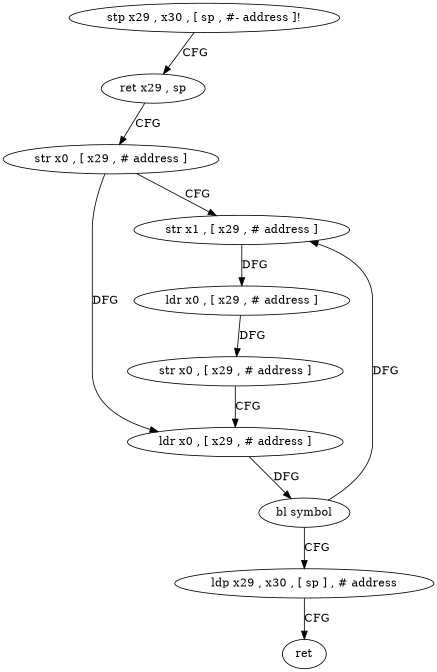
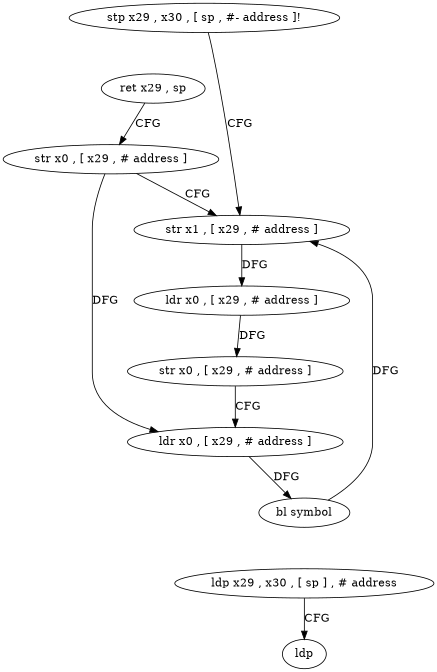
edge "stp x29 , x30 , [ sp , #- address ]!" -> "ret x29 , sp": now "stp x29 , x30 , [ sp , #- address ]!" -> "str x1 , [ x29 , # address ]"
edge "bl symbol" -> "ldp x29 , x30 , [ sp ] , # address": removed, label "CFG"
node "ret": label "ret" -> "ldp"
